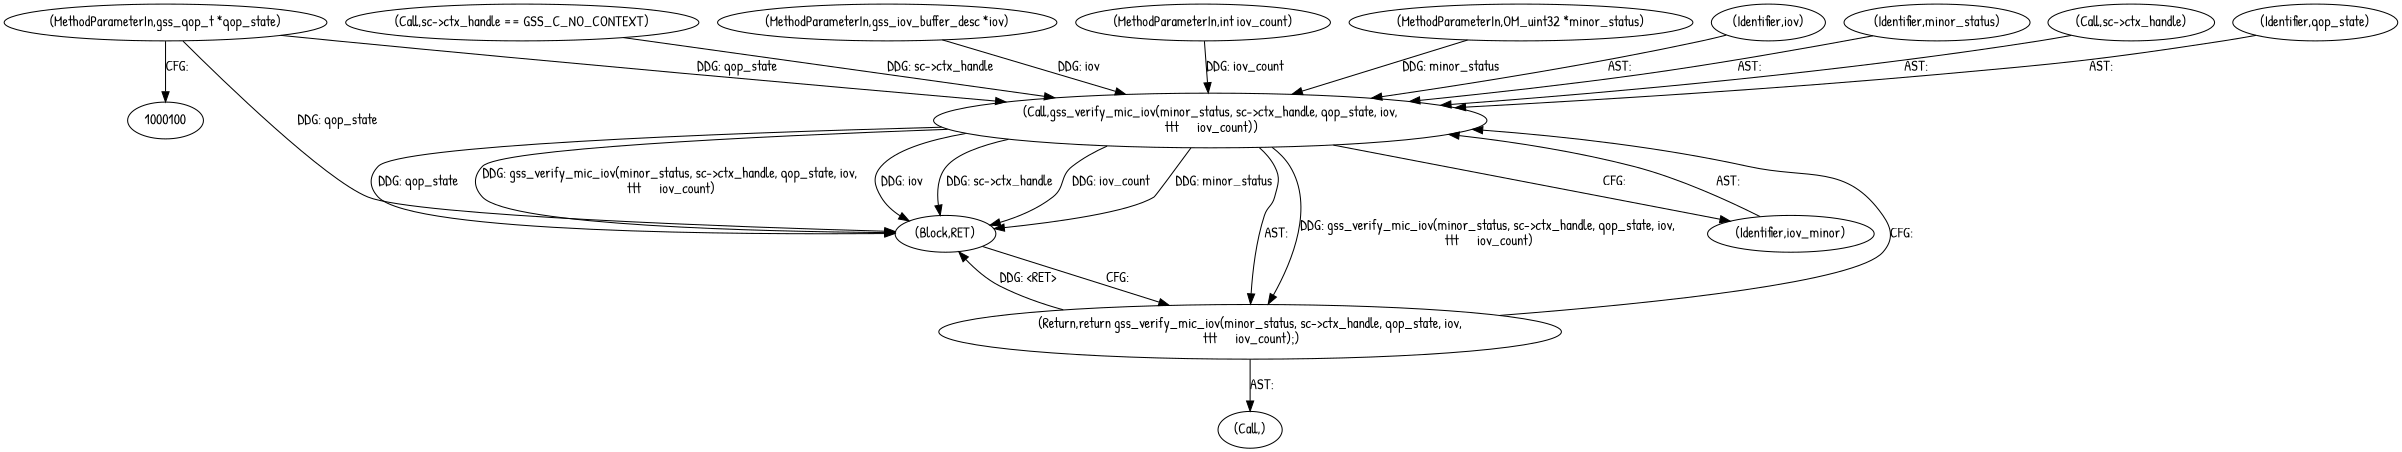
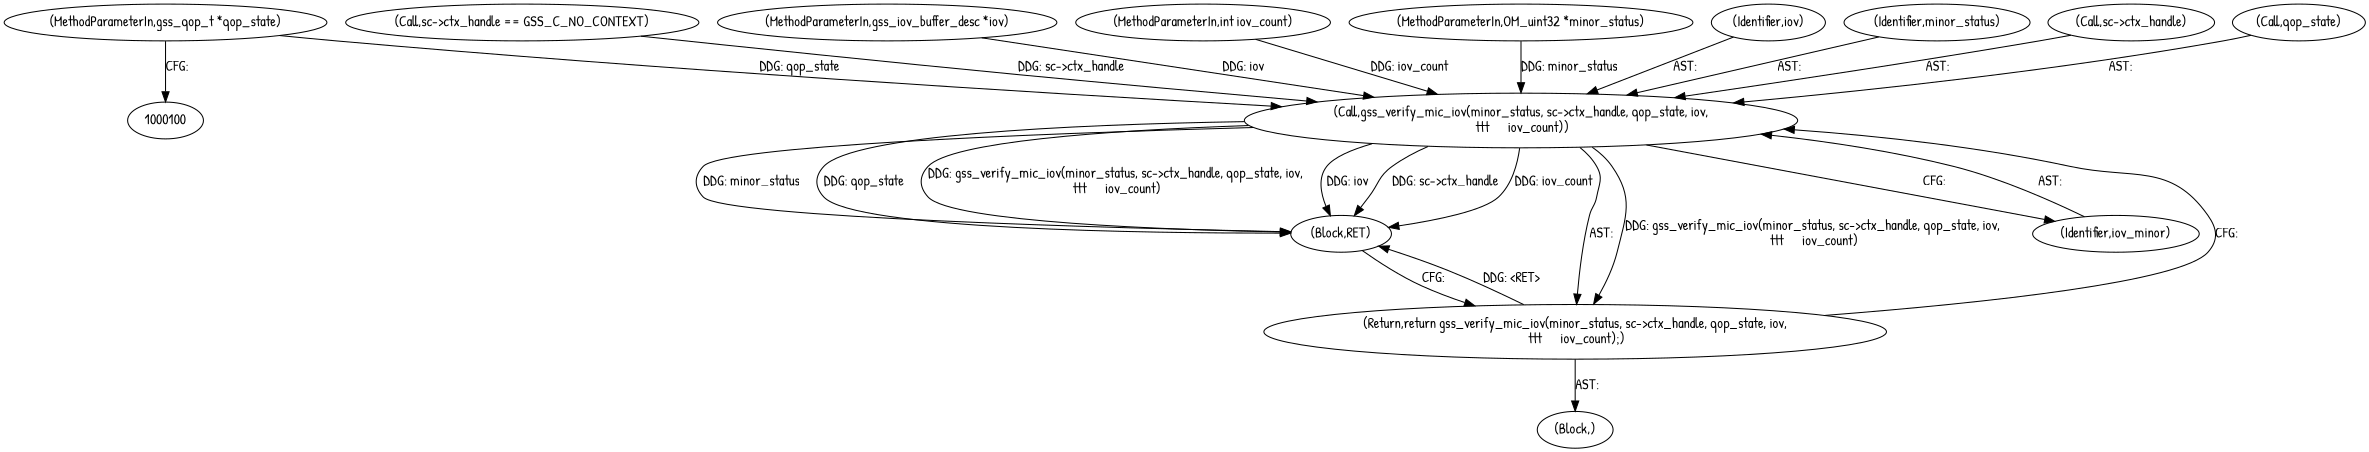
node "(Identifier,qop_state)": label "(Identifier,qop_state)" -> "(Call,qop_state)"
edge "(MethodParameterIn,gss_qop_t *qop_state)" -> "(Block,RET)": removed, label "DDG: qop_state"
node "(Call,)": label "(Call,)" -> "(Block,)"
